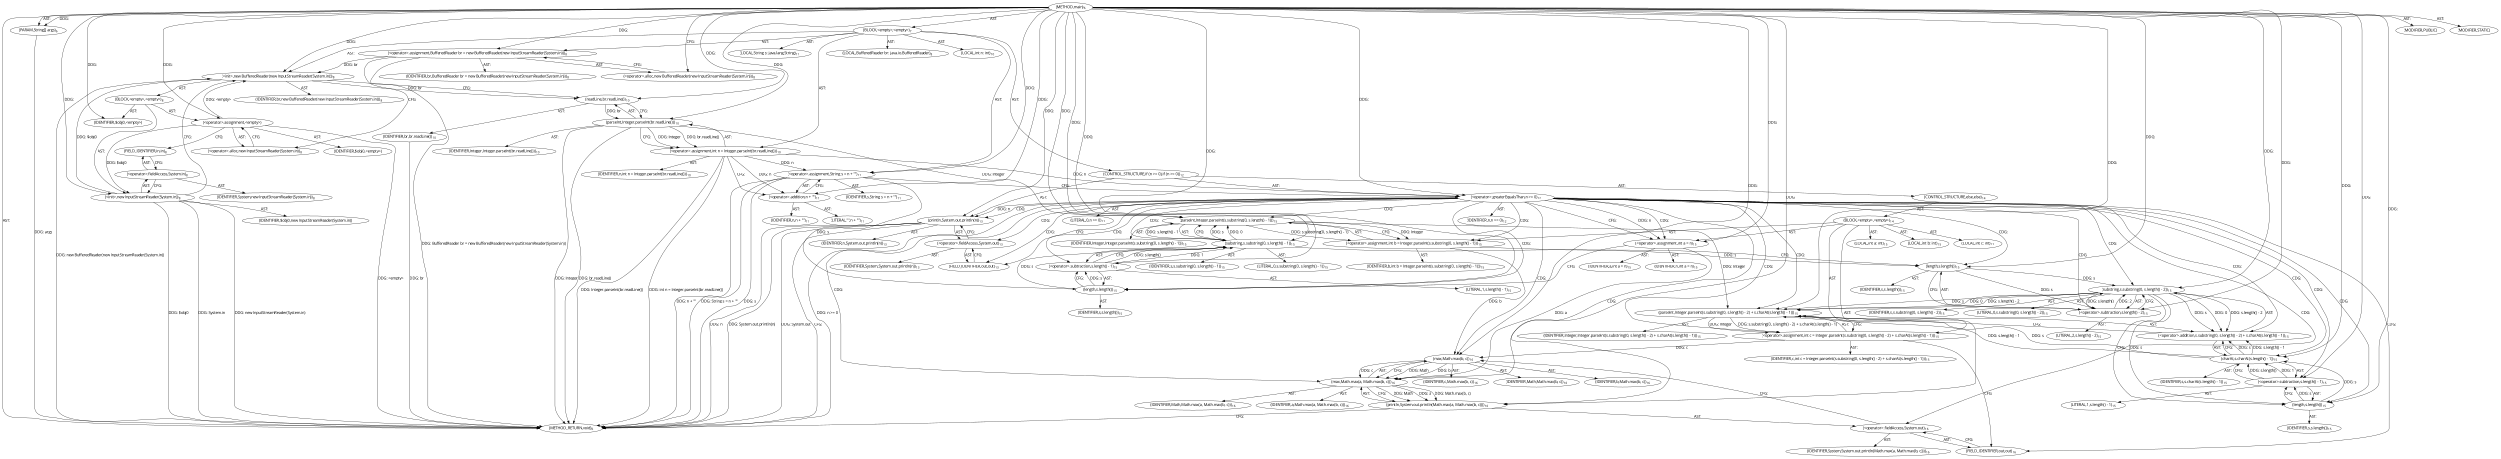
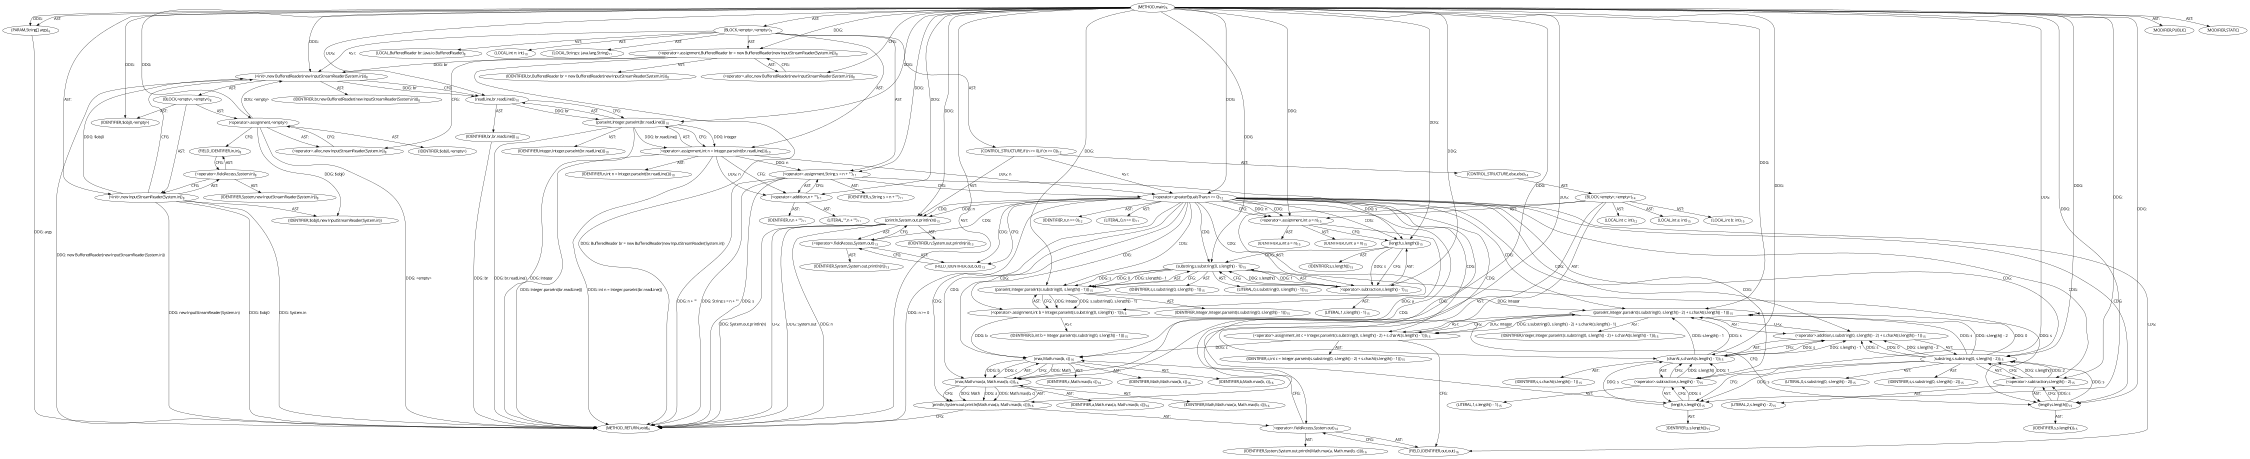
edge "(METHOD,main)" -> "(<init>,new InputStreamReader(System.in))": label "DDG: " -> "AST: "
edge "(<operator>.assignment,<empty>)" -> "(<init>,new InputStreamReader(System.in))": now "(<operator>.assignment,<empty>)" -> "(IDENTIFIER,$obj0,new InputStreamReader(System.in))"
edge "(parseInt,Integer.parseInt(br.readLine()))" -> "(parseInt,Integer.parseInt(s.substring(0, s.length() - 1)))": removed, label "DDG: Integer"
